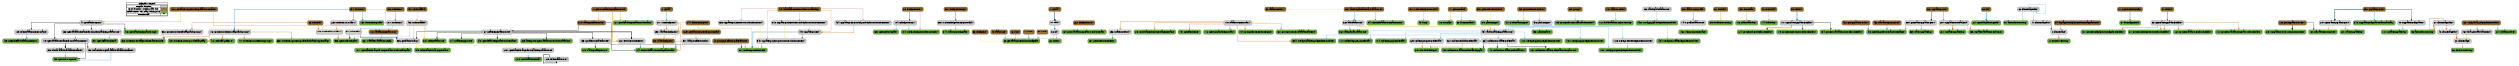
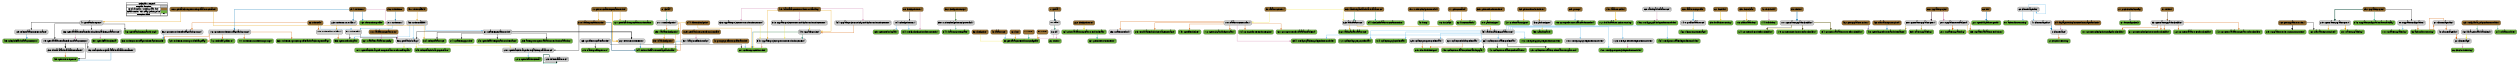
node "Code2flow Legend": text "Function call" -> "Function data"
edge "67: cli_message_dict()" -> "56: action_list_to_string()": now "90: _upgrade_configuration()" -> "56: action_list_to_string()"
edge "66: suite_edit()" -> "90: _suite_edit()": added
edge "318: load_expectation_suite()" -> "61: create_expectation_suite()": now "318: load_expectation_suite()" -> "1281: _get_batch_kwargs_for_sqlalchemy_datasource()"
edge "61: create_expectation_suite()" -> "165: _profile_to_create_a_suite()": removed
node "298: validate_checkpoint()": fillcolor #cccccc -> #6db33f
edge "582: _process_suite_edit_flags_and_prompt()" -> "397: _get_default_schema()": now "336: _get_data_asset_name_for_simple_sqlalchemy_datasource()" -> "397: _get_default_schema()"
edge "256: create_notebook()" -> "267: get_notebook_renderer()": now "264: print_validation_operator_results_details()" -> "267: get_notebook_renderer()"
edge "178: _datasource_new_flow()" -> "1394: _verify_sqlalchemy_dependent_modules()": color #d55e00 -> #cc79a7
node "1400: _verify_mysql_dependent_modules()": fillcolor #6db33f -> #cccccc
